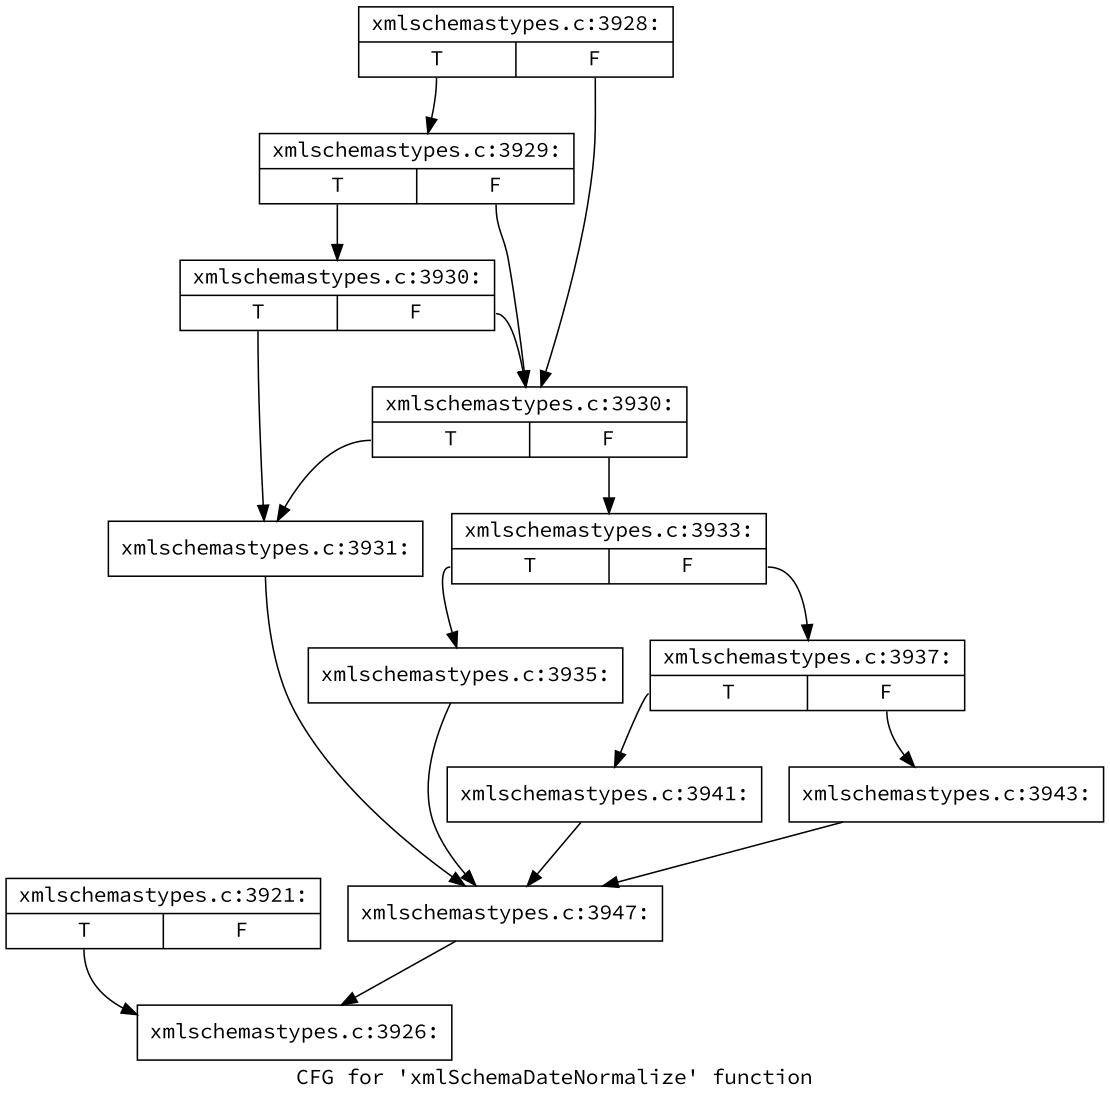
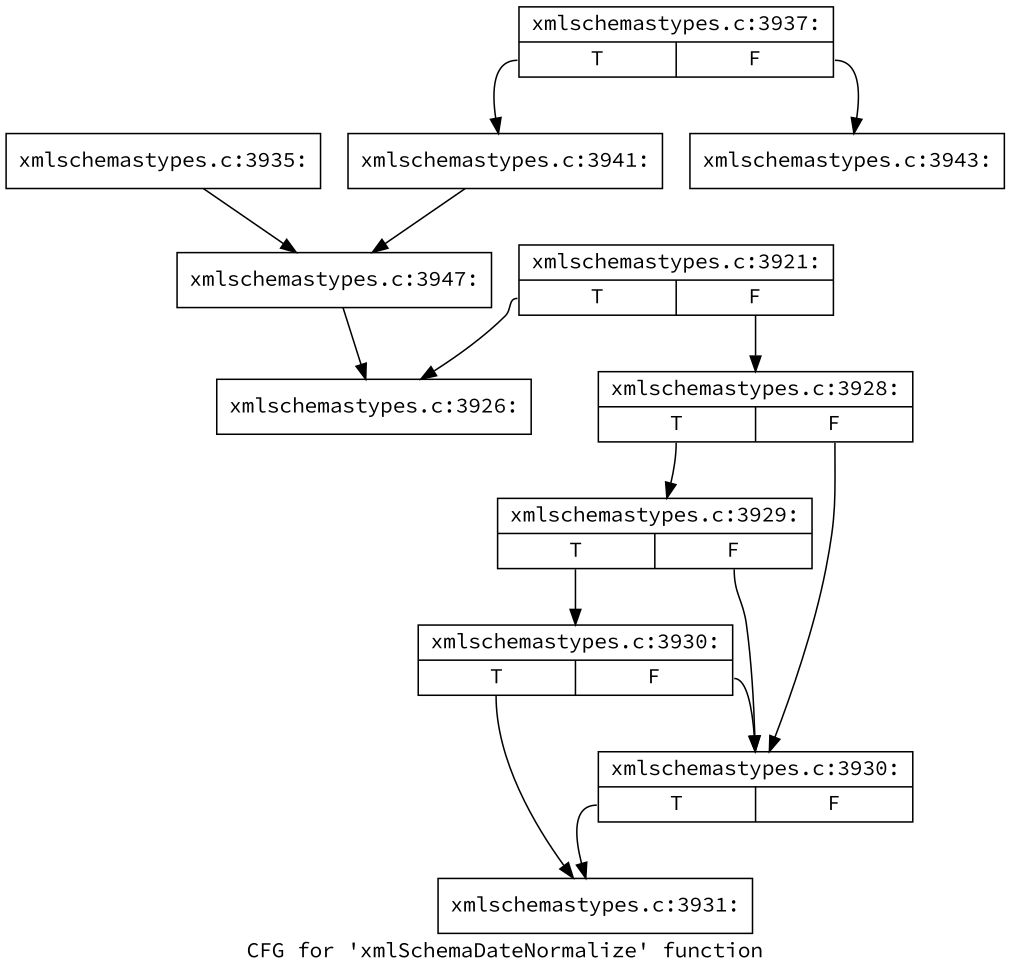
edge "xmlschemastypes.c:3921:" -> "xmlschemastypes.c:3928:": added
node "xmlschemastypes.c:3933:": removed
edge "xmlschemastypes.c:3931:" -> "xmlschemastypes.c:3947:": removed
edge "xmlschemastypes.c:3943:" -> "xmlschemastypes.c:3947:": removed
